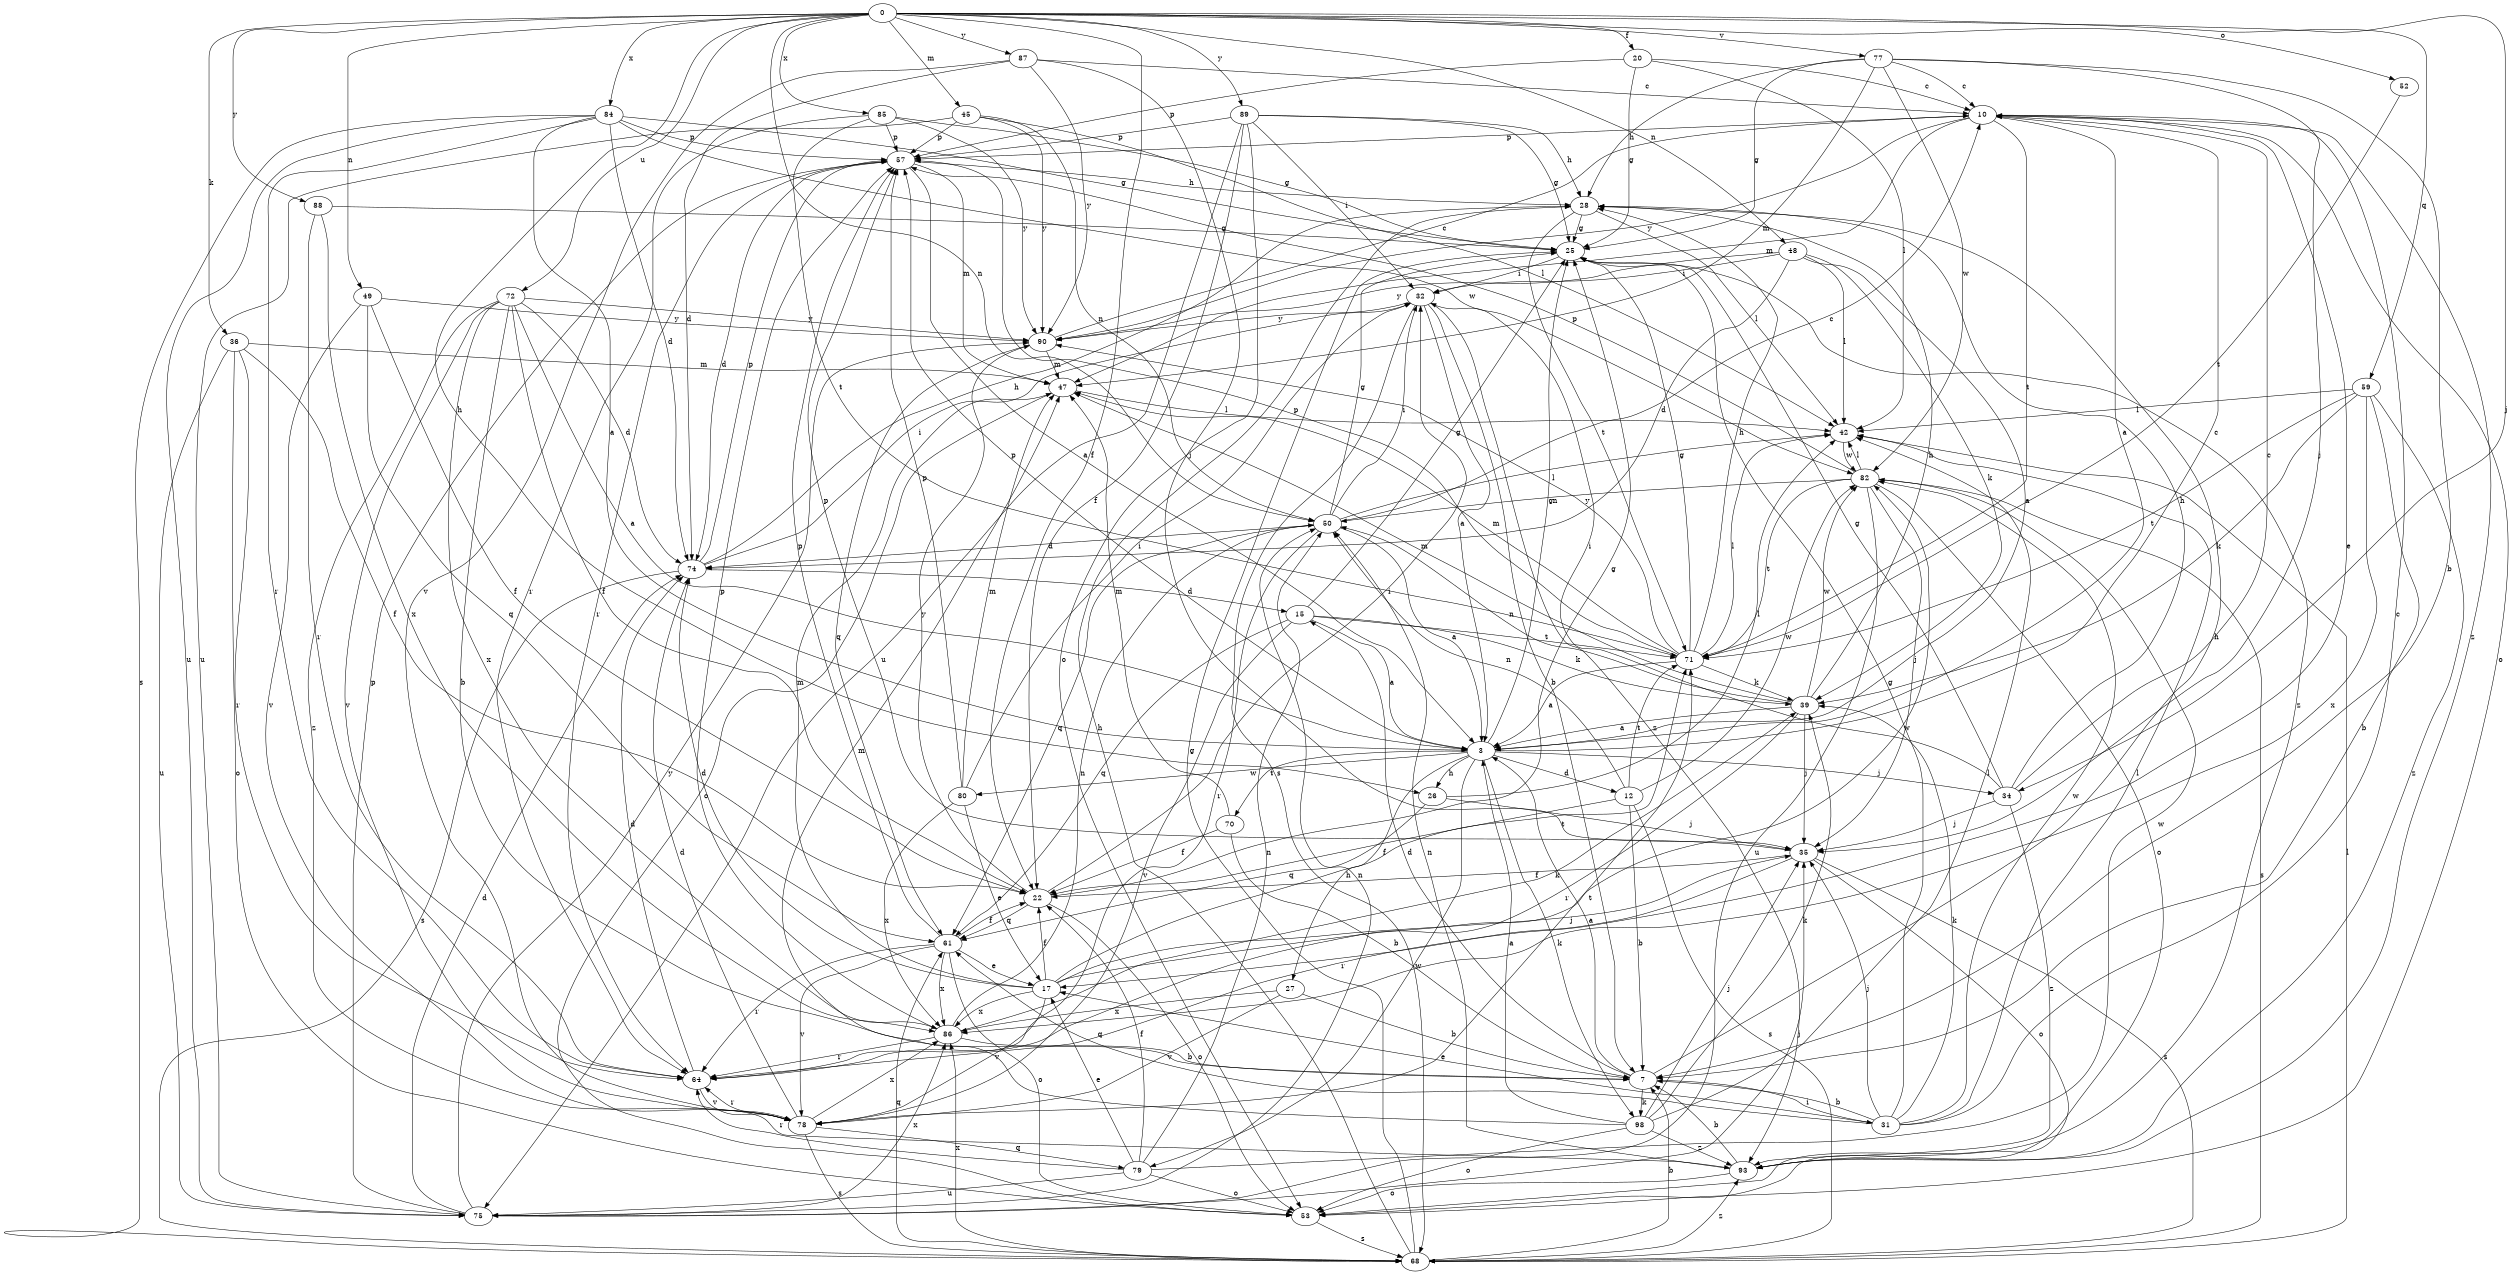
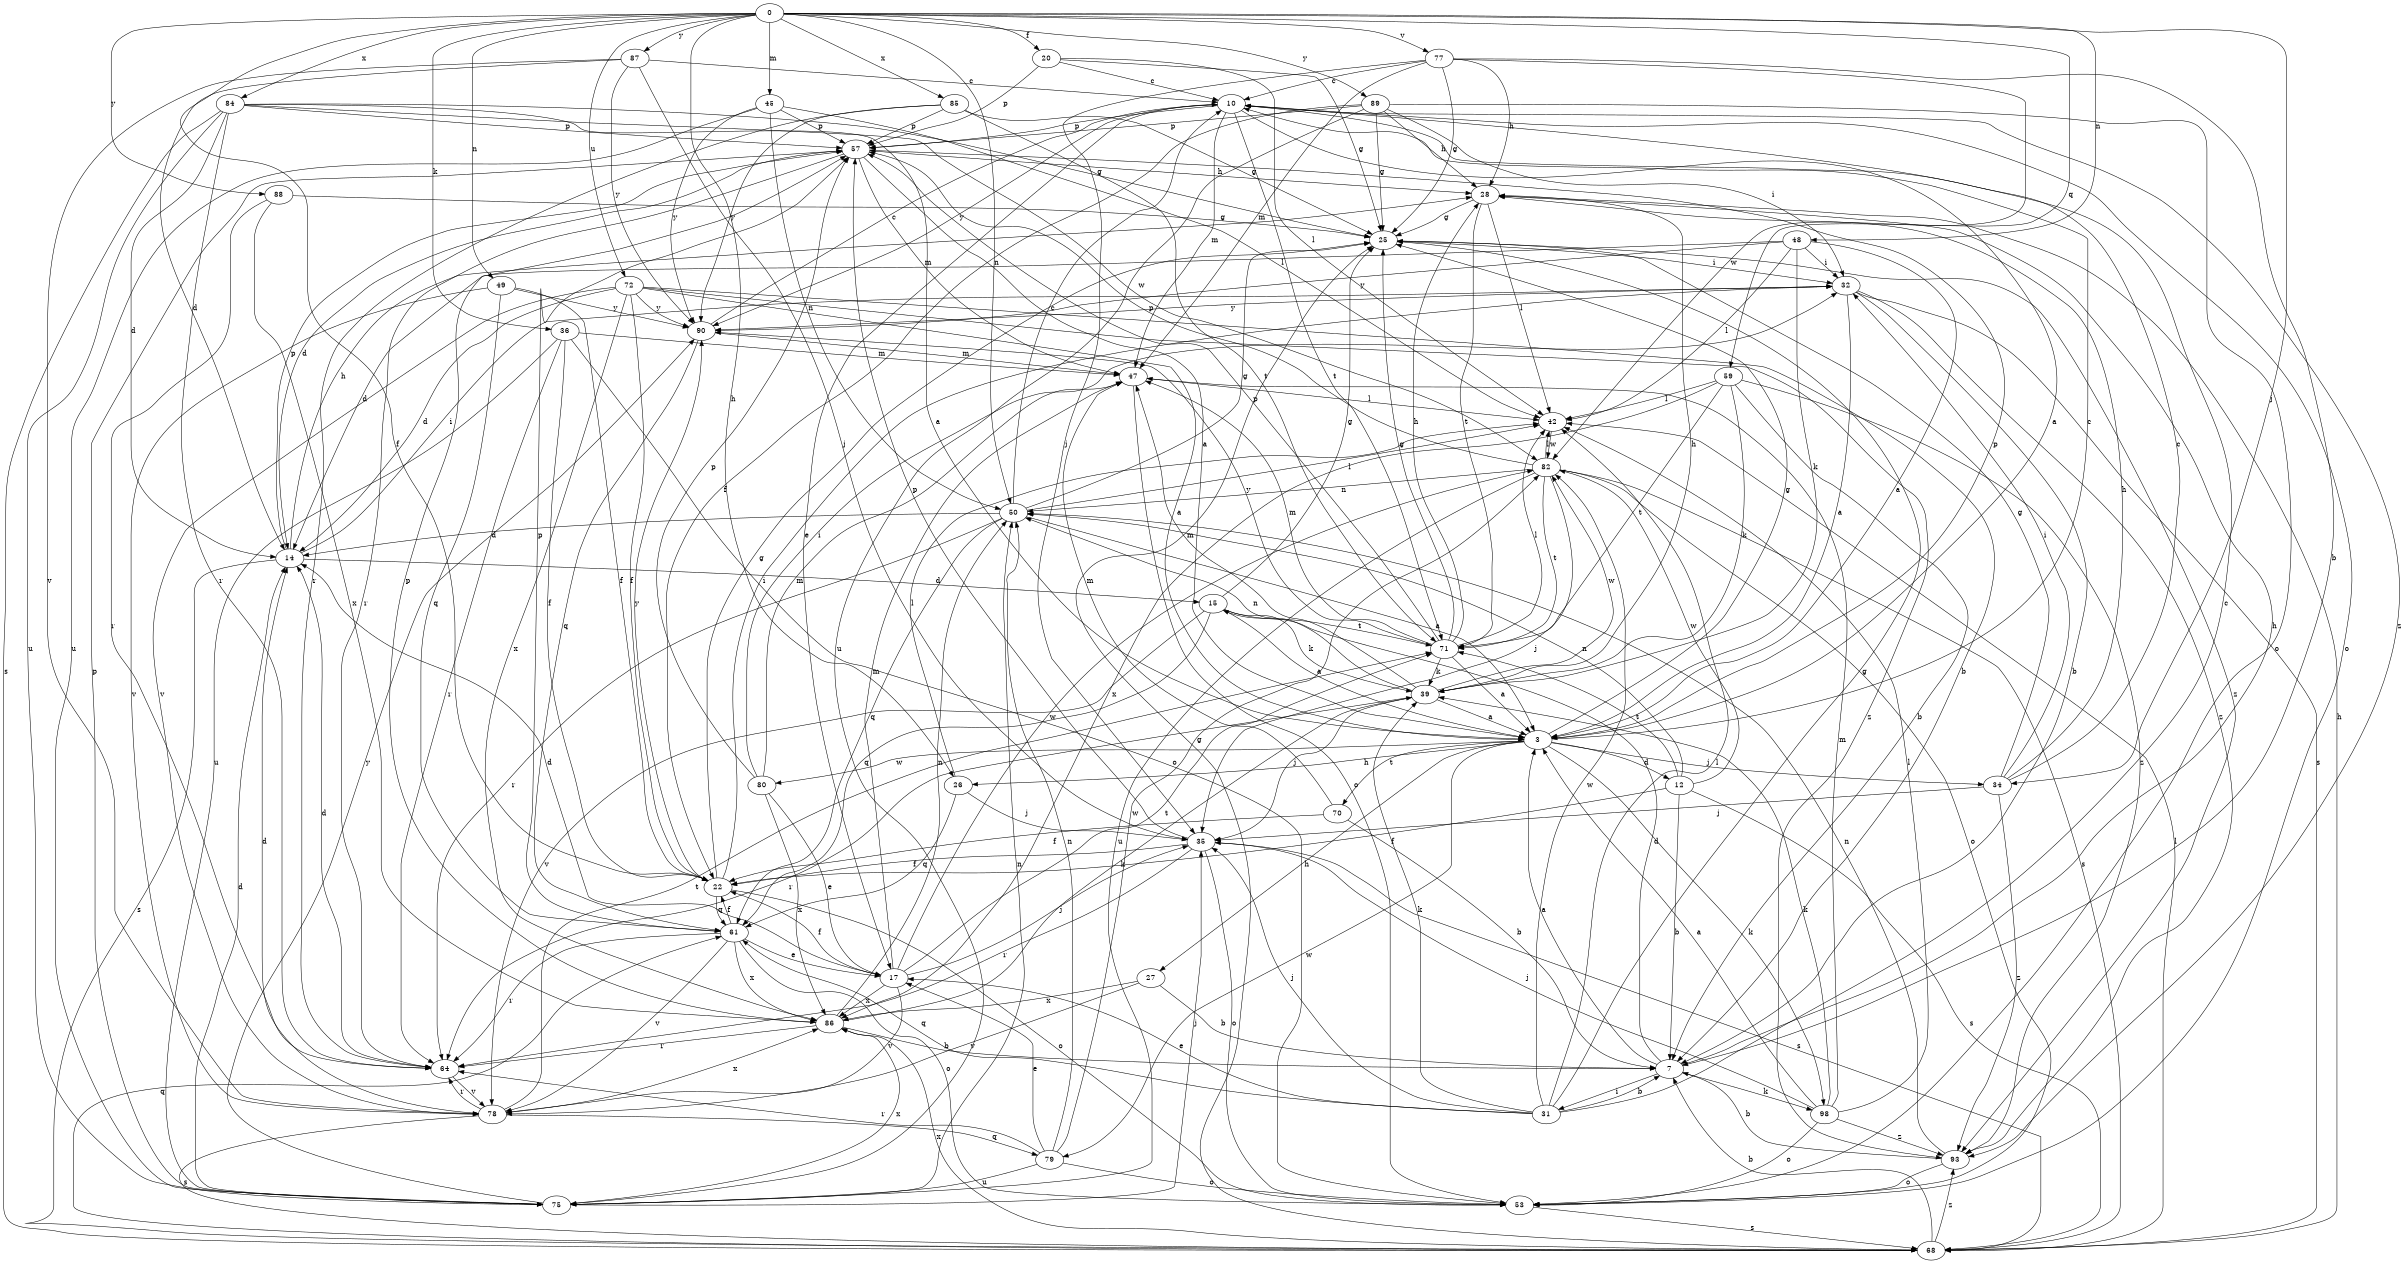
node "52": removed
edge "50" -> "32": removed, label "i"
node "74": label "74" -> "14"
edge "79" -> "22": removed, label "f"
